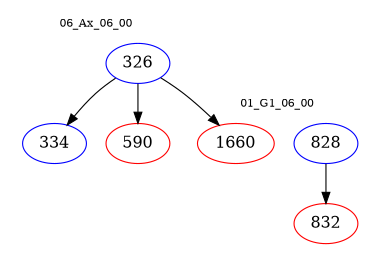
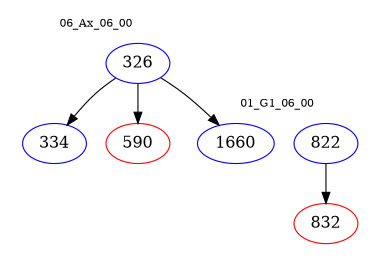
node "1660": color red -> blue
node "828": label "828" -> "822"
